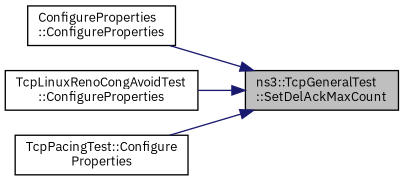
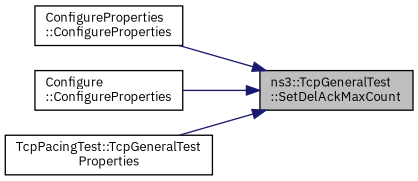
node "TcpLinuxRenoCongAvoidTest ::ConfigureProperties": label "TcpLinuxRenoCongAvoidTest ::ConfigureProperties" -> "Configure ::ConfigureProperties"
node "TcpPacingTest::Configure Properties": label "TcpPacingTest::Configure Properties" -> "TcpPacingTest::TcpGeneralTest Properties"
